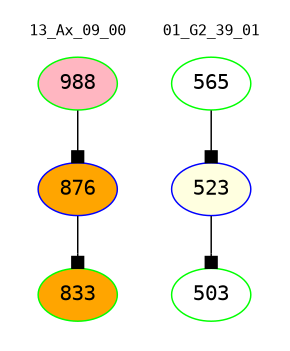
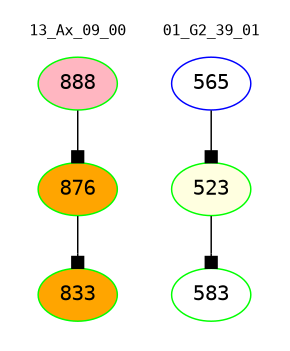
node "988": label "988" -> "888"
node "565": color green -> blue
node "876": color blue -> green
node "523": color blue -> green
node "503": label "503" -> "583"
